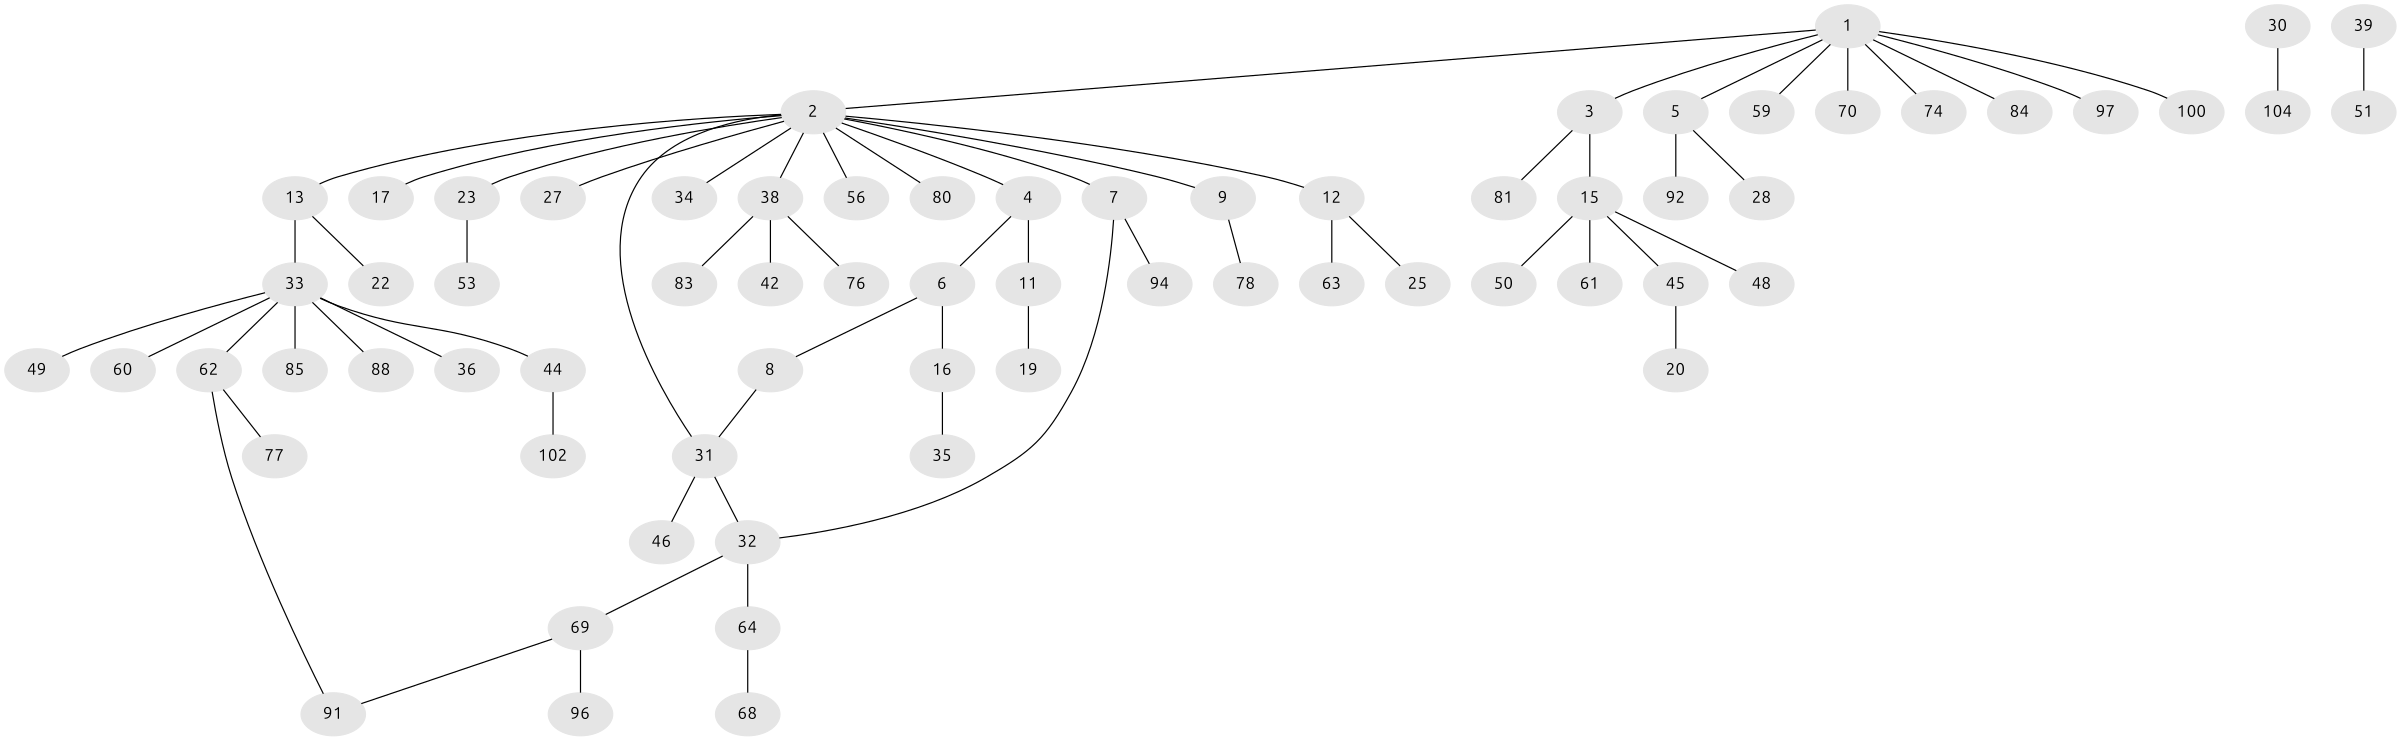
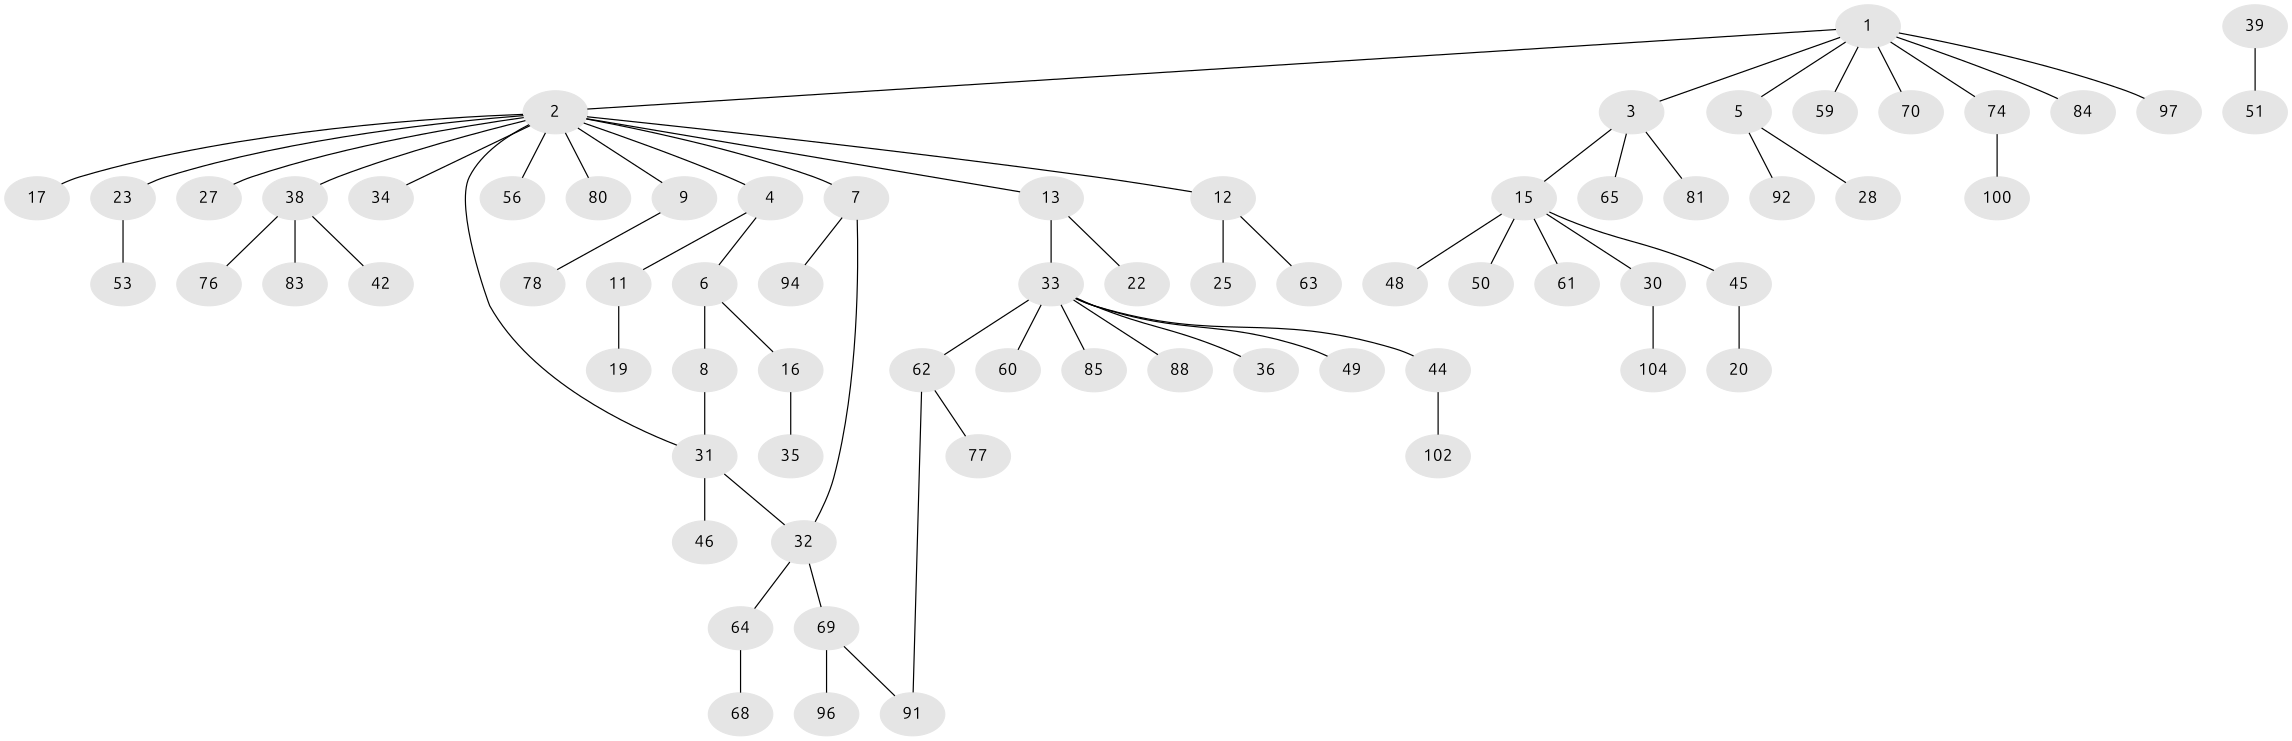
edge "1" -- "100": now "74" -- "100"
node "65": added
edge "15" -- "30": added
